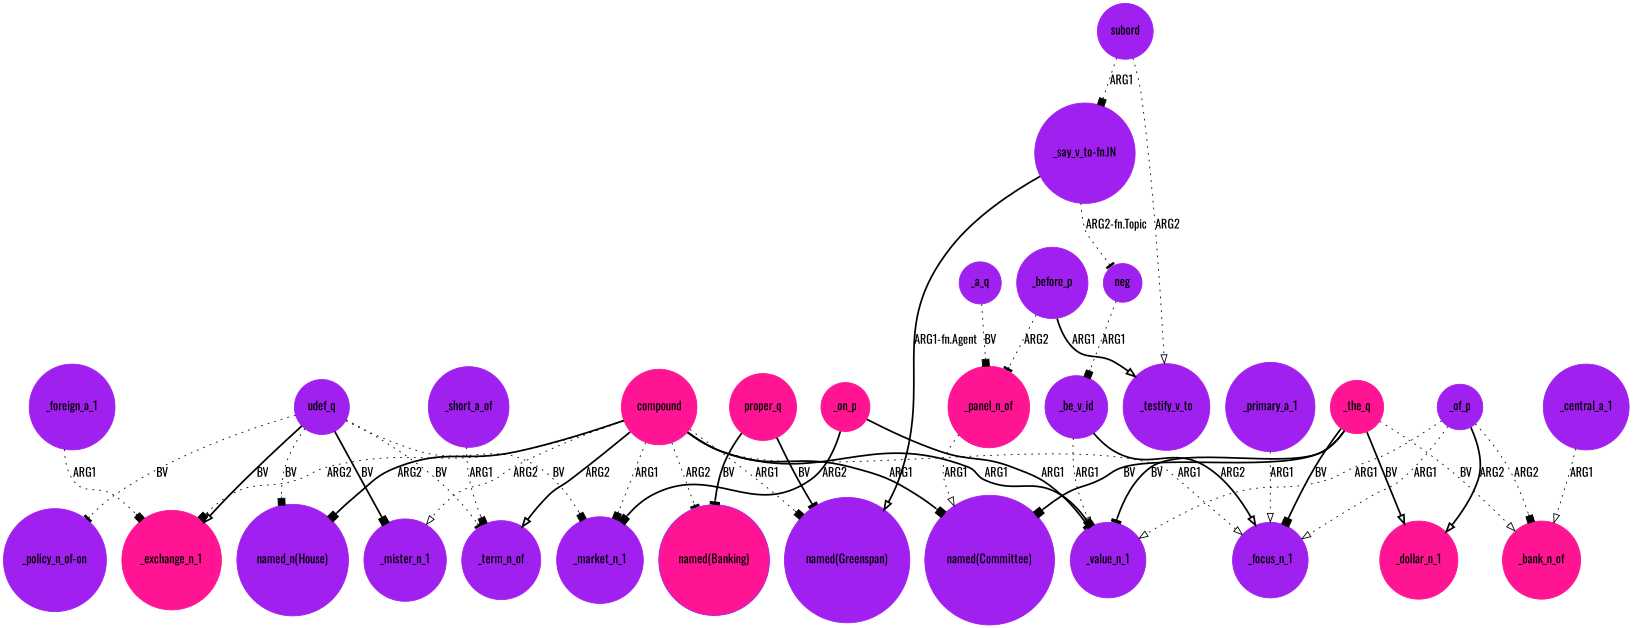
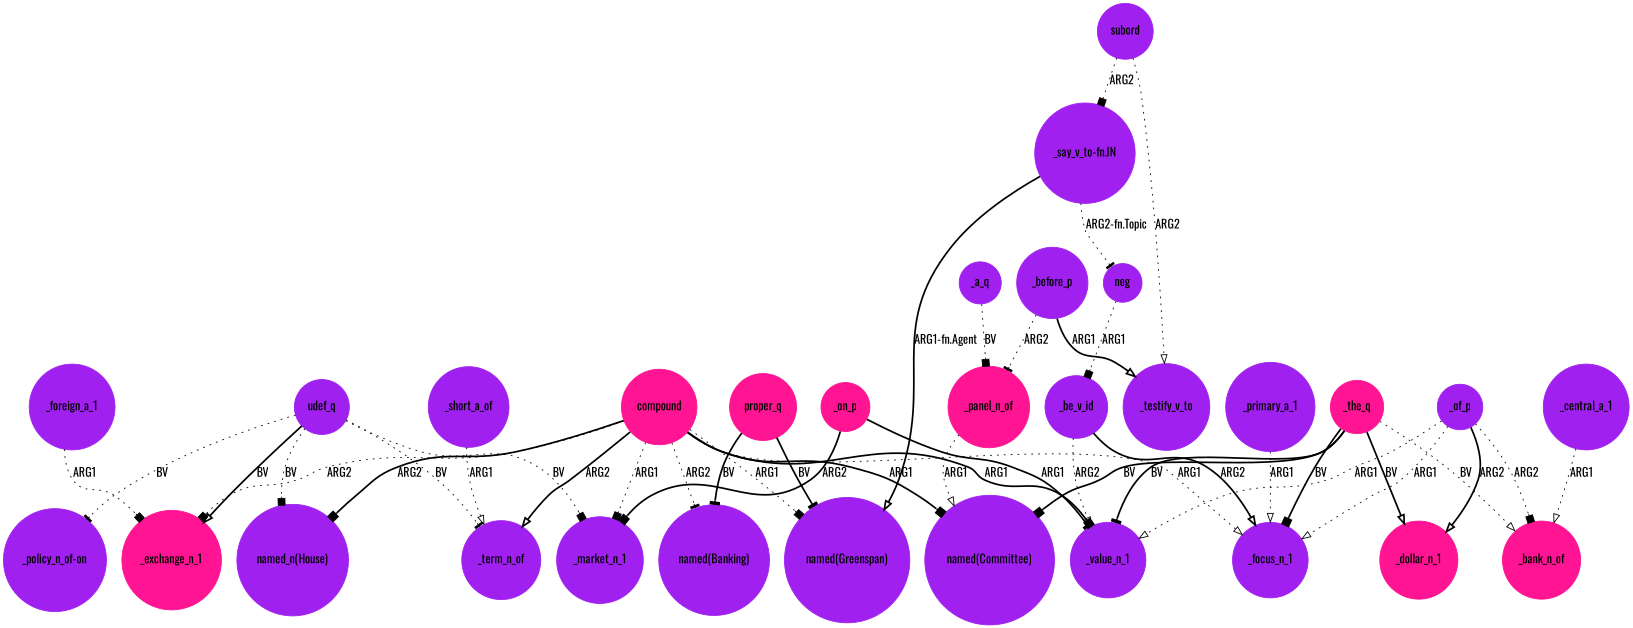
edge "subord" -> "_say_v_to-fn.IN": label "ARG1" -> "ARG2"
edge "_be_v_id" -> "_value_n_1": label "ARG1" -> "ARG2"
edge "_short_a_of" -> "_term_n_of": arrowhead box -> onormal
node "_mister_n_1": removed
node "named(Banking)": fillcolor deeppink -> purple
